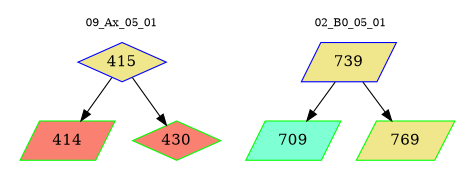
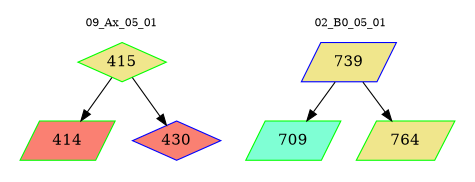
node "415": color blue -> green
node "430": color green -> blue
node "769": label "769" -> "764"
